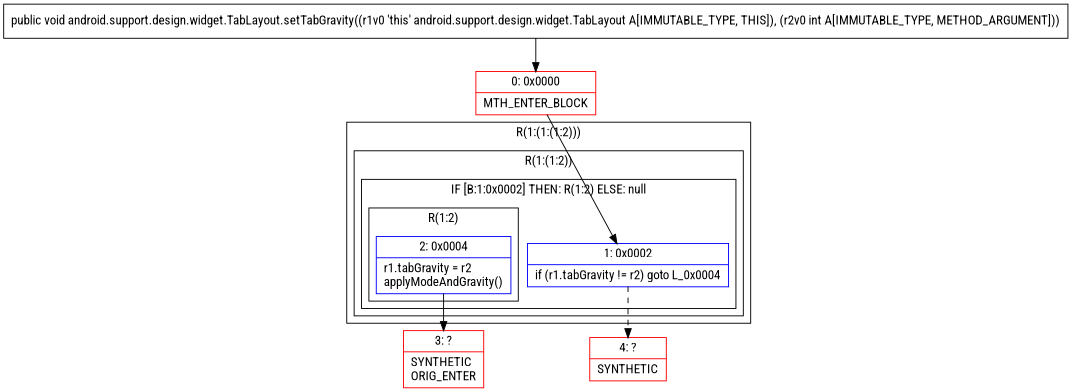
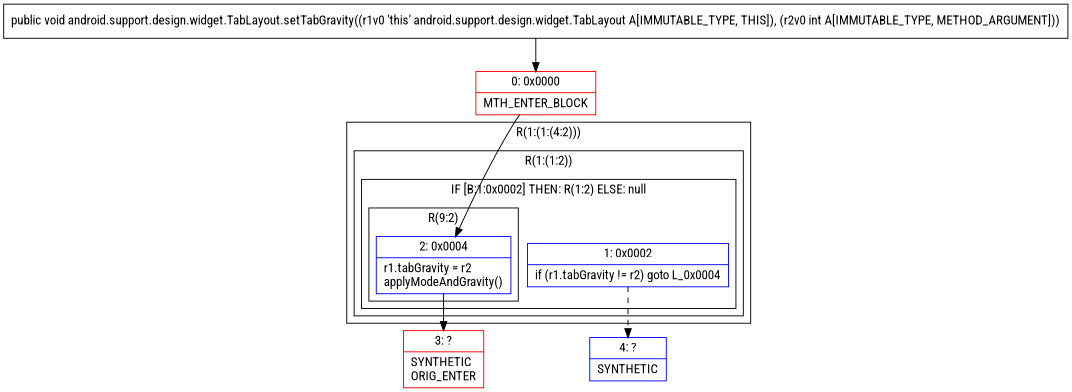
cluster "R(1:(1:(1:2)))": label "R(1:(1:(1:2)))" -> "R(1:(1:(4:2)))"
edge "0: 0x0000" -> "1: 0x0002": now "0: 0x0000" -> "2: 0x0004"
cluster "R(1:2)": label "R(1:2)" -> "R(9:2)"
node "4: ?": color red -> blue
